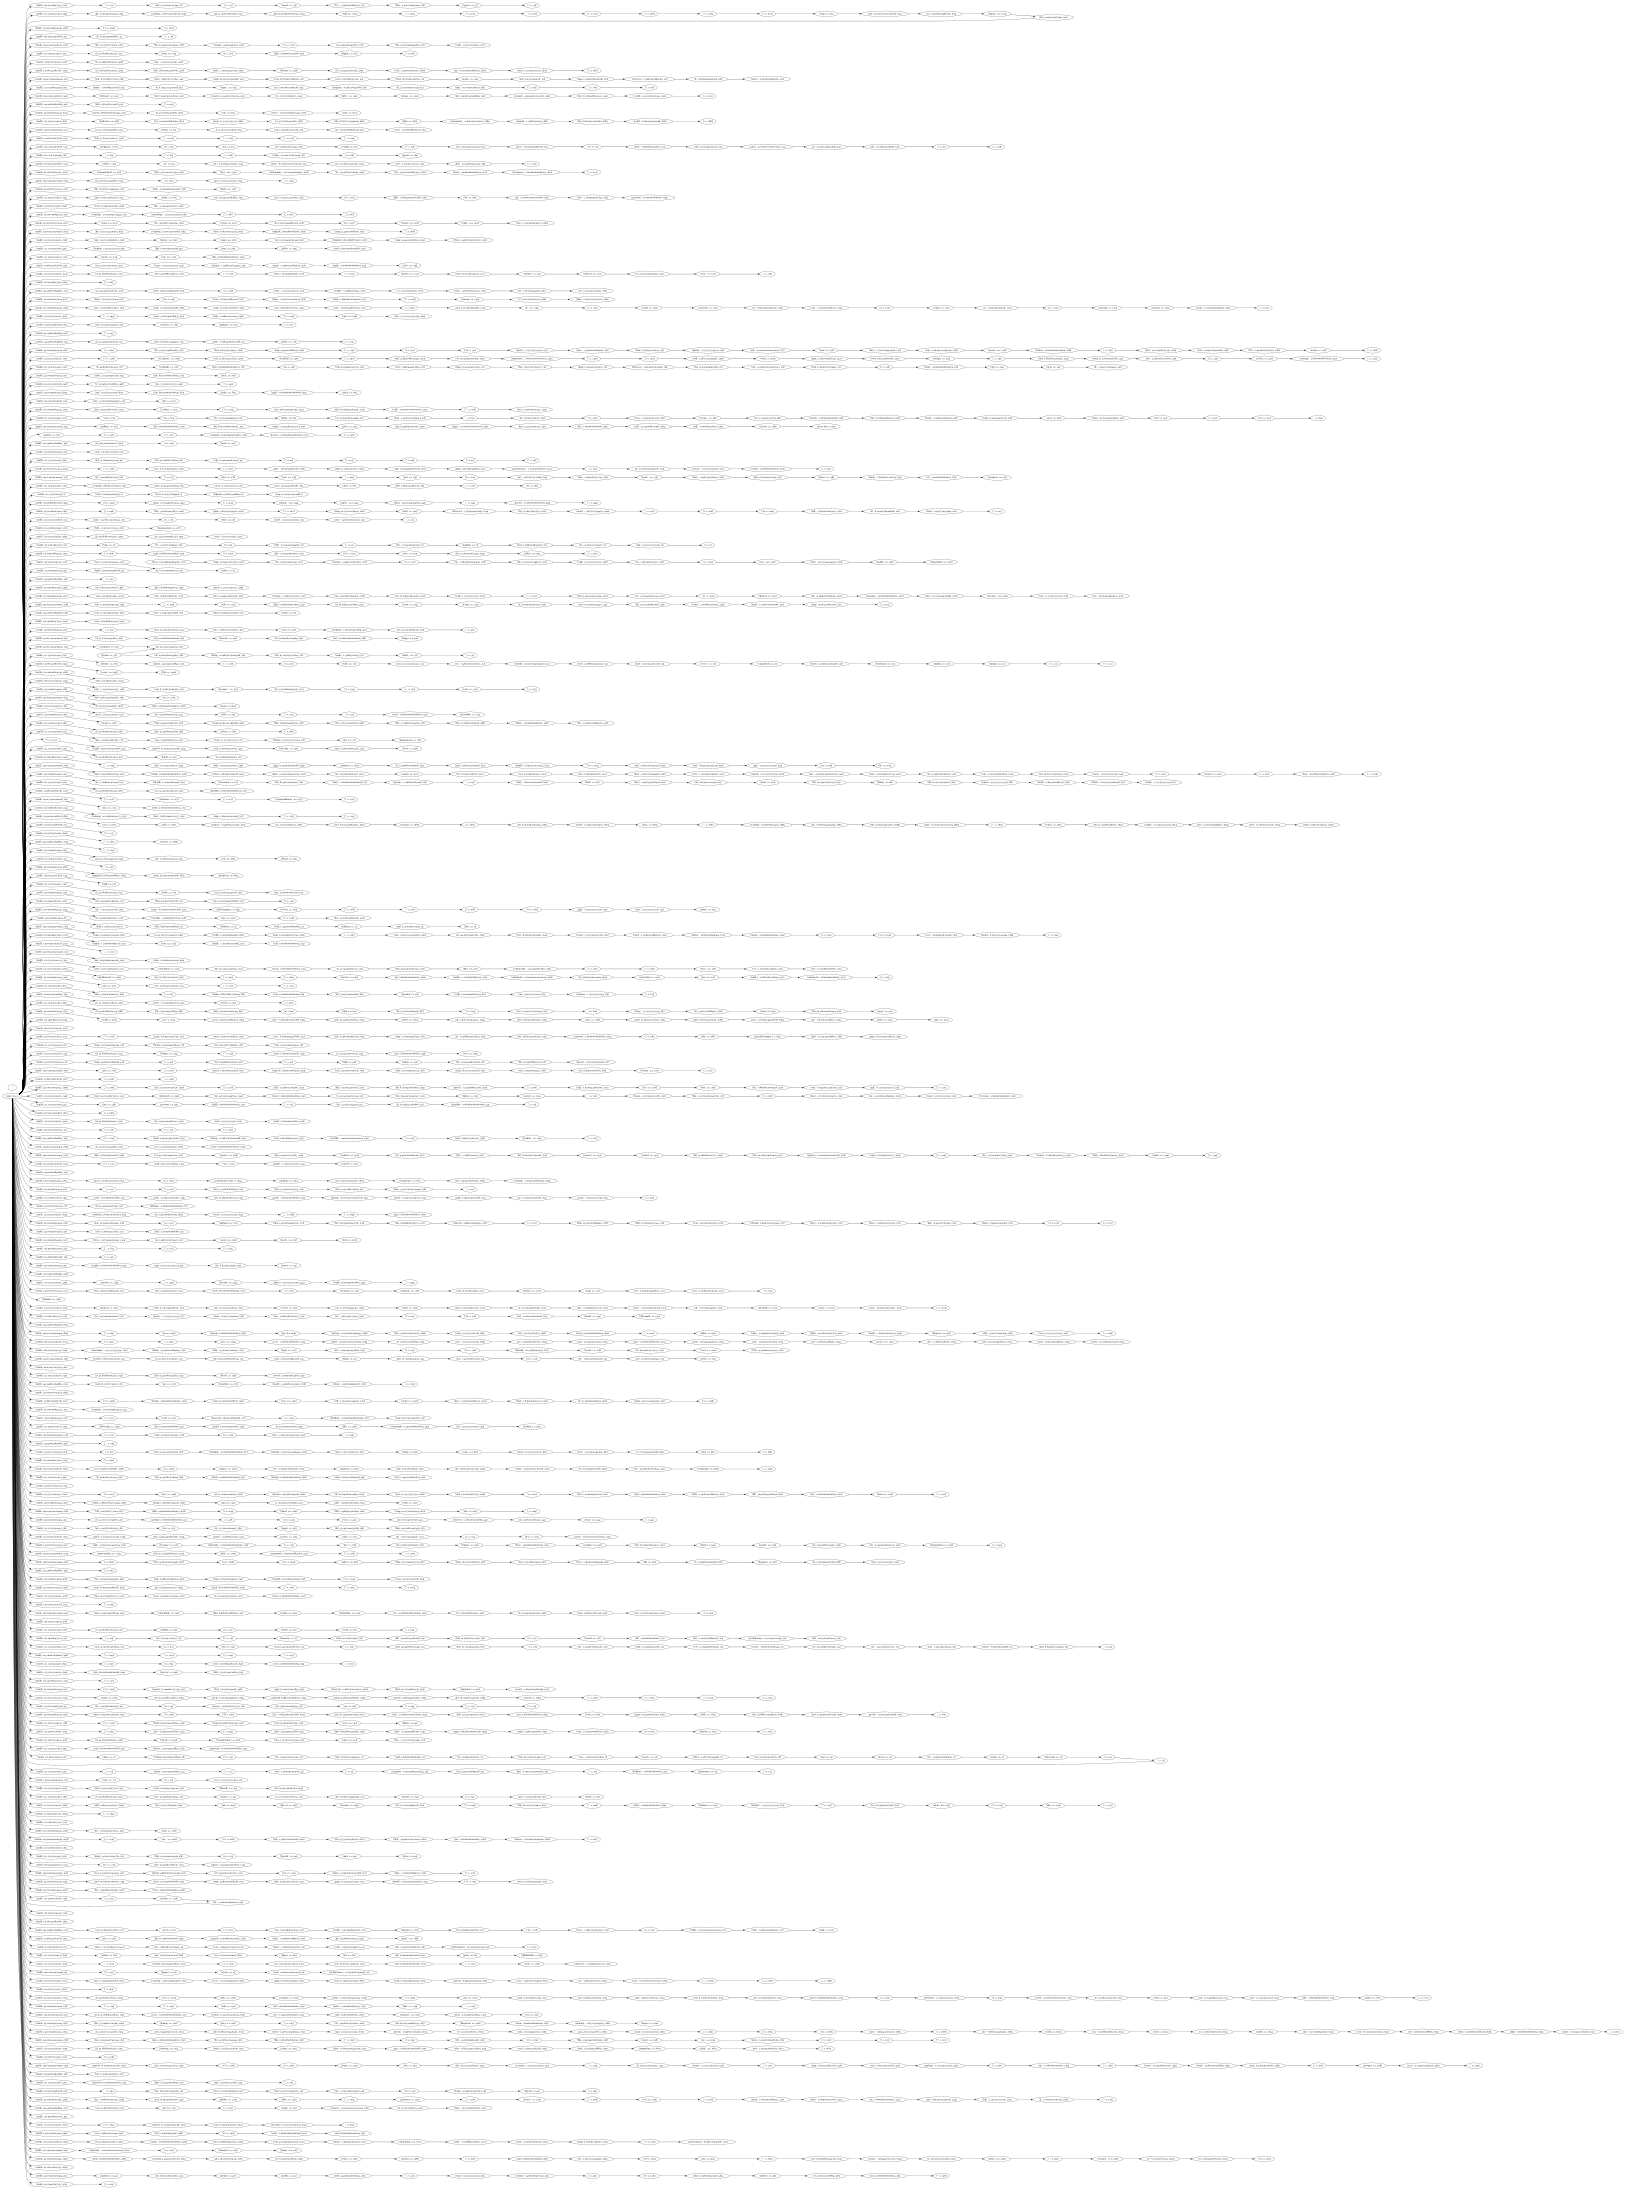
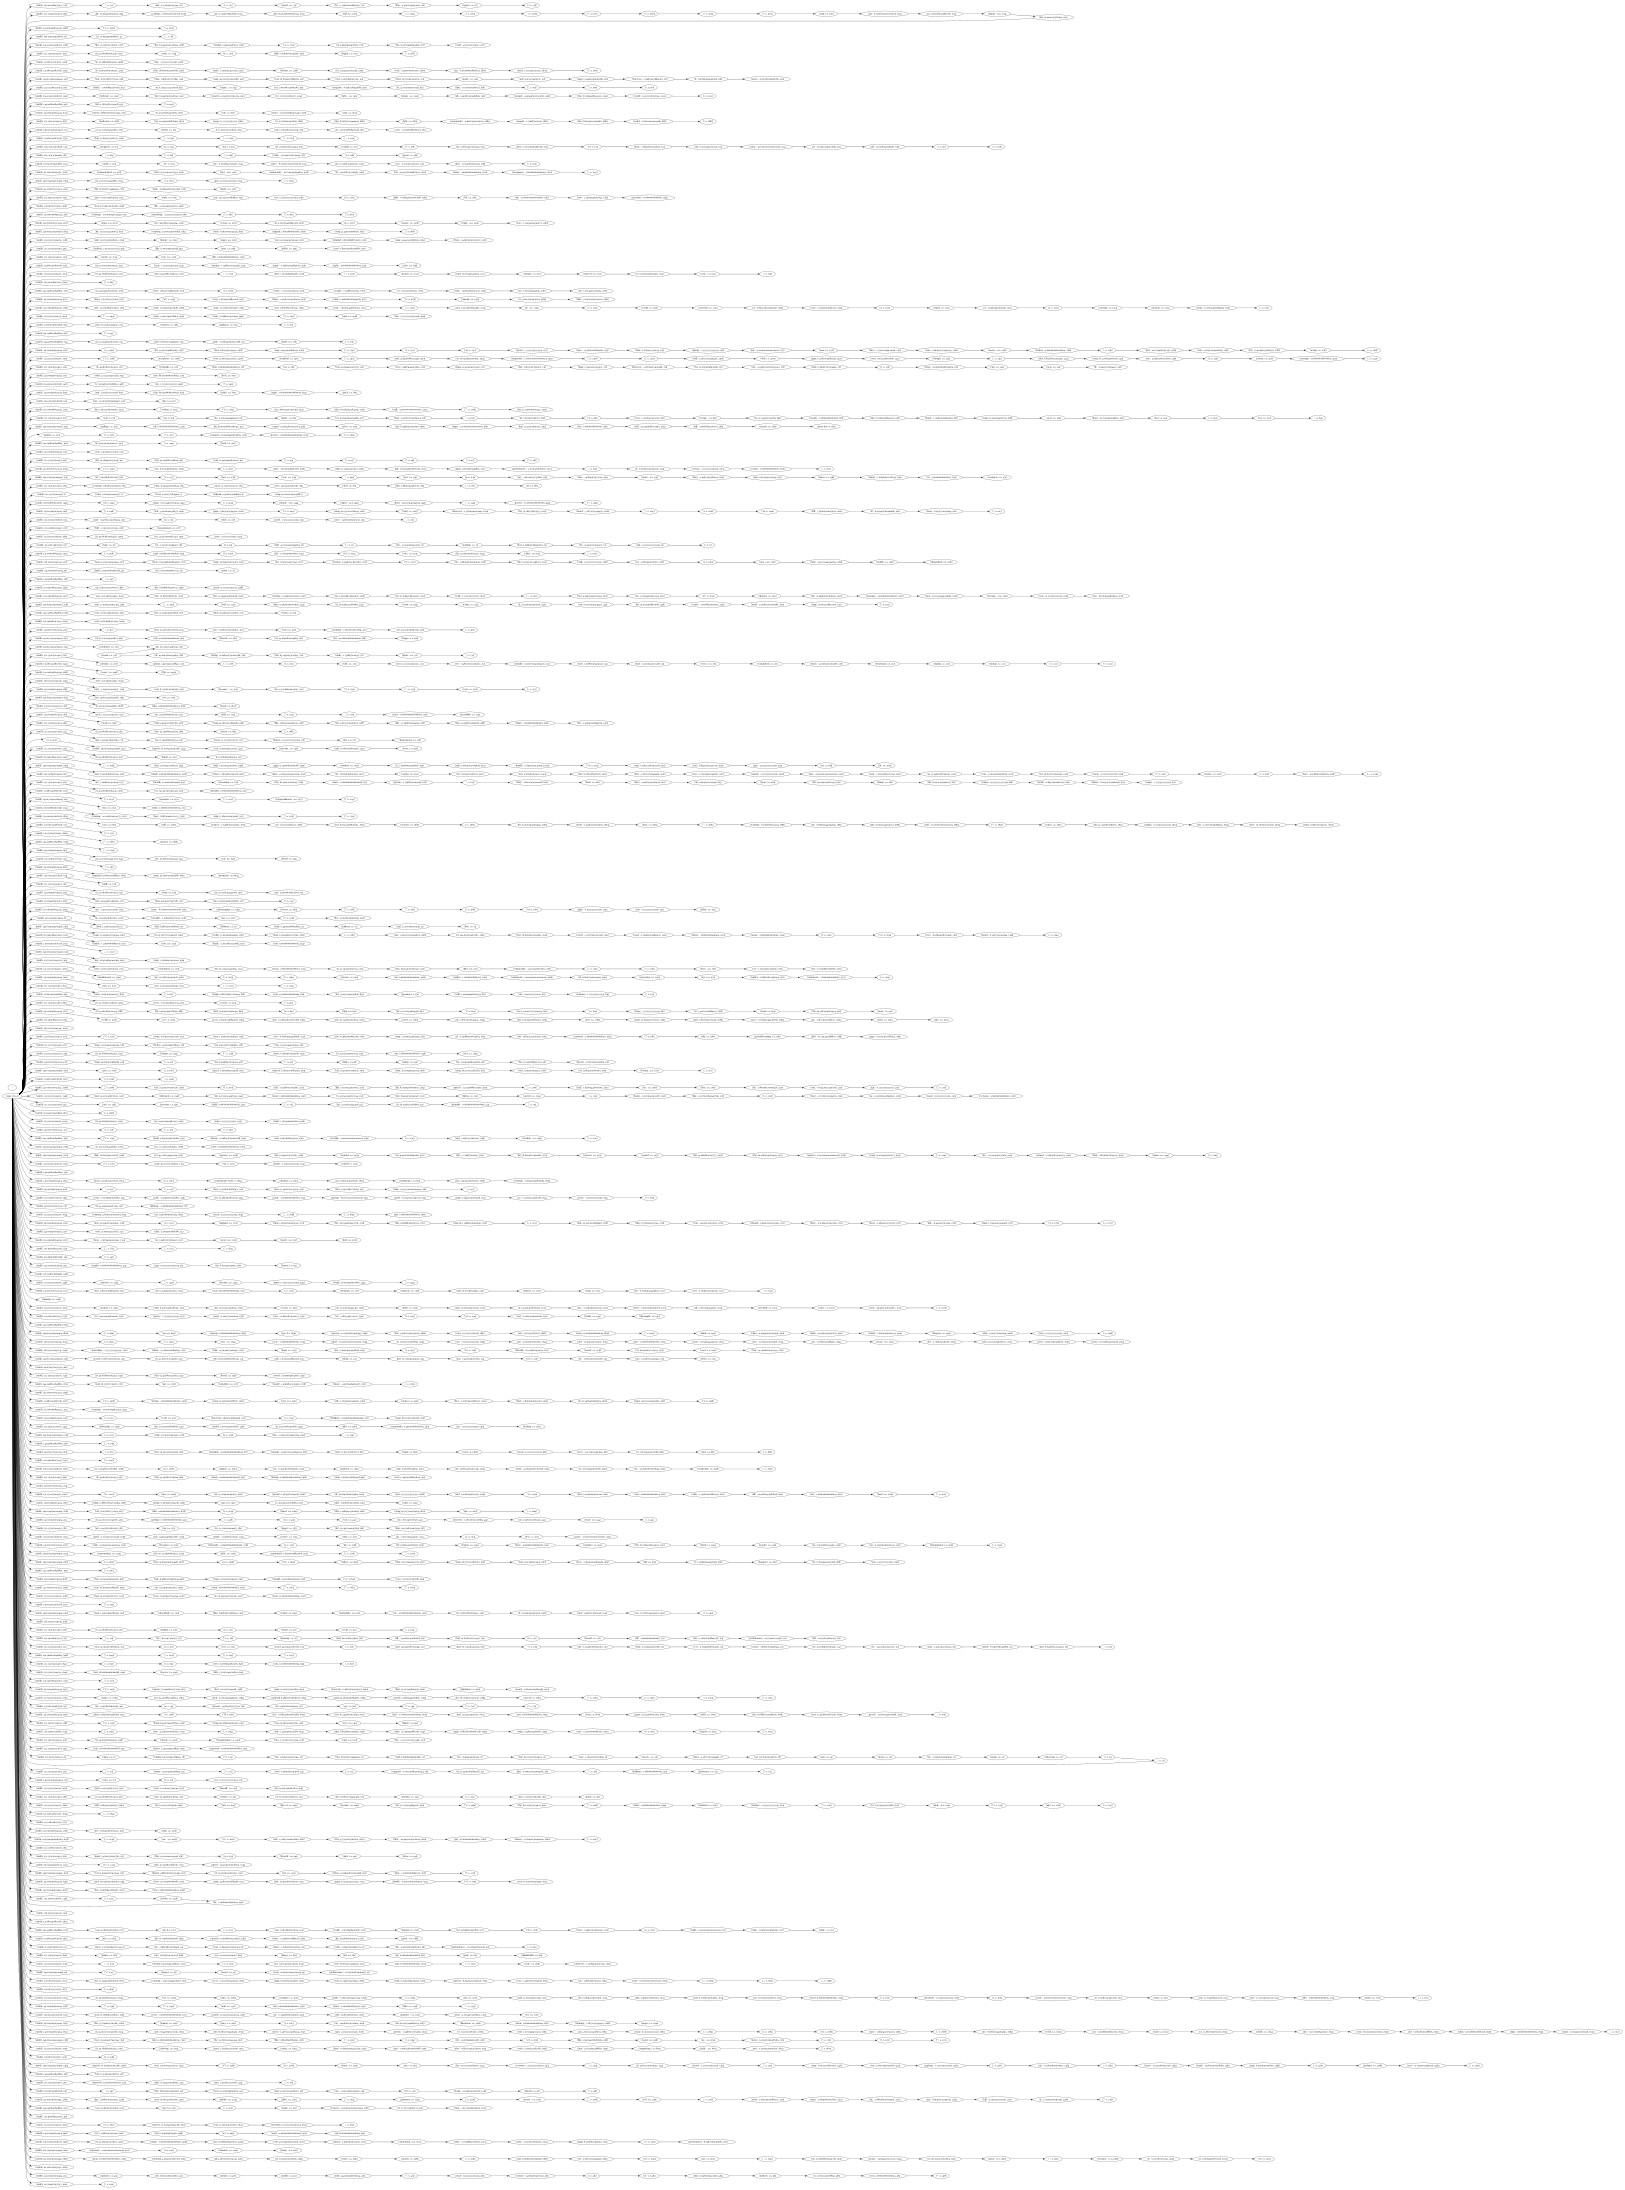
edge "('won', 10.373031952455449, 2272)" -> "('so', 20.903365008120712, 50)": now "('won', 10.373031952455449, 2272)" -> "('best', 0.65014863499864006, 2273)"
